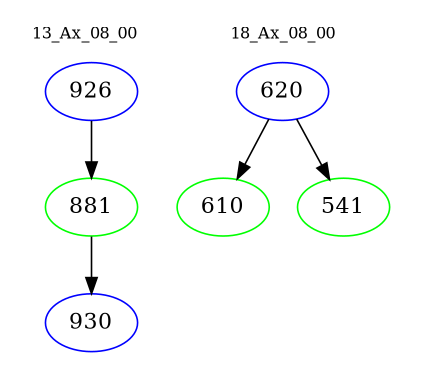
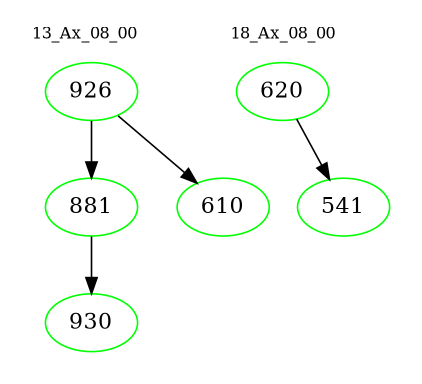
node "926": color blue -> green
node "620": color blue -> green
edge "620" -> "610": now "926" -> "610"
node "930": color blue -> green
